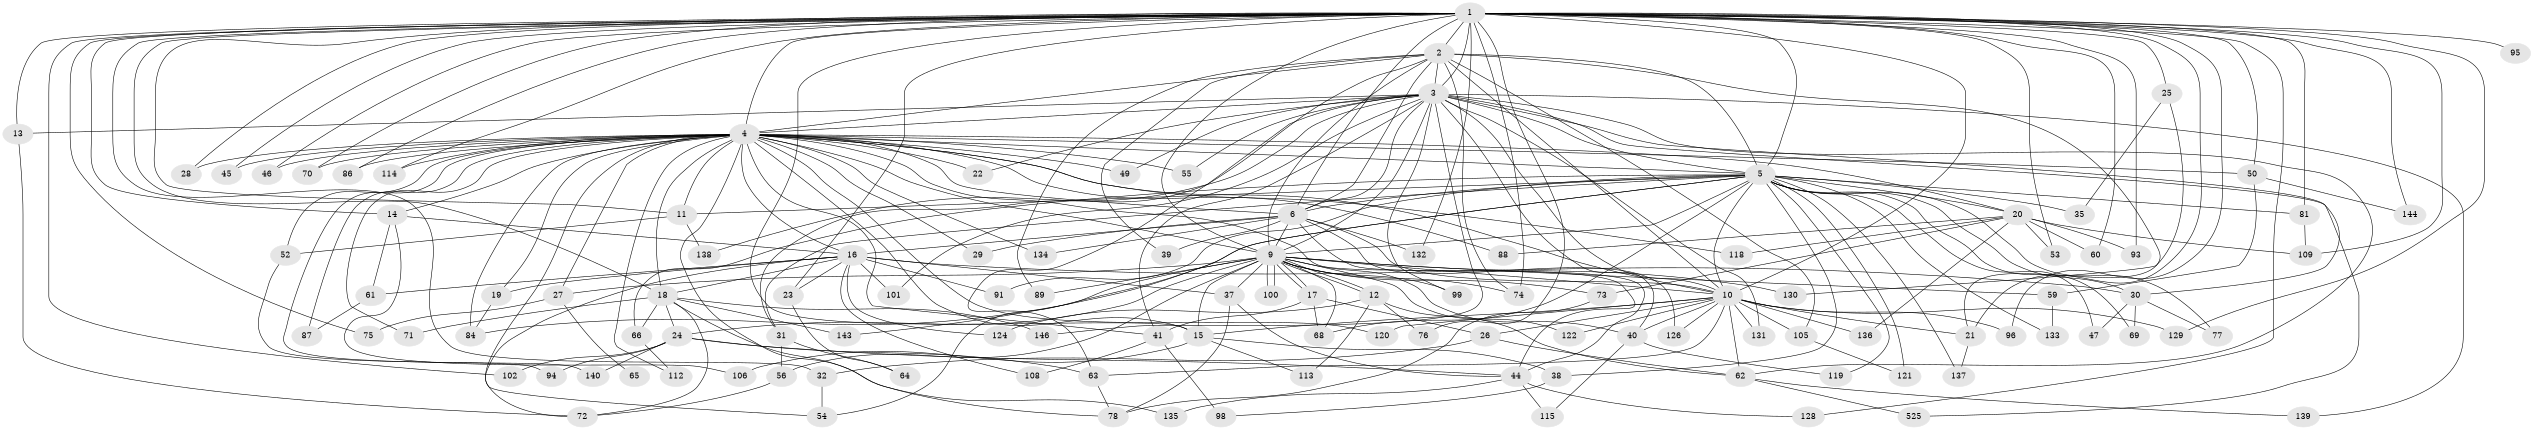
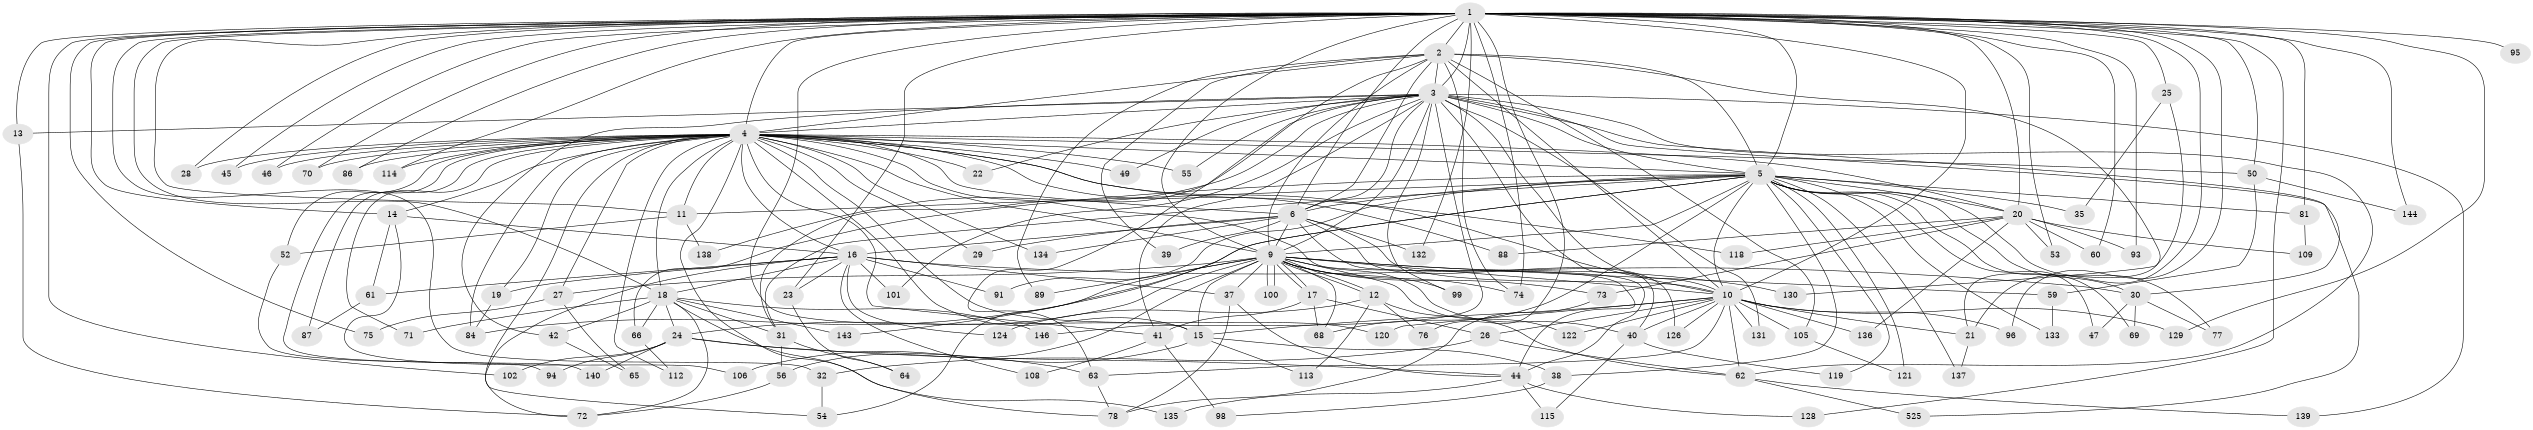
edge "1" -- "109": now "1" -- "20"
edge "18" -- "31": added
node "42": added
